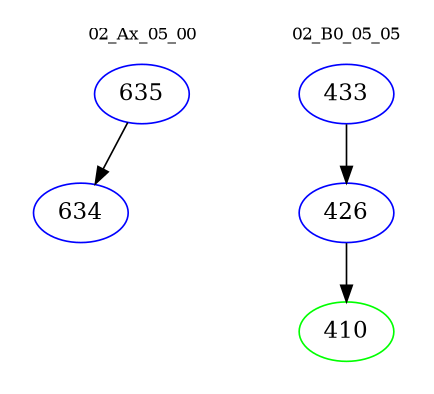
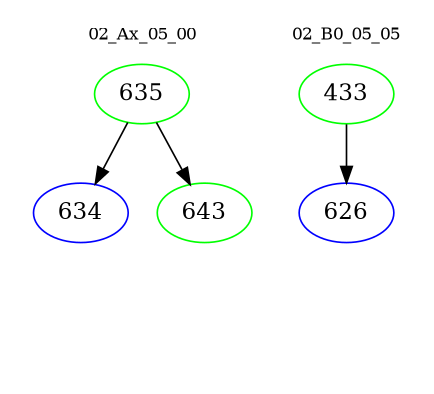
node "635": color blue -> green
node "433": color blue -> green
node "643": added
node "426": label "426" -> "626"
node "410": removed
